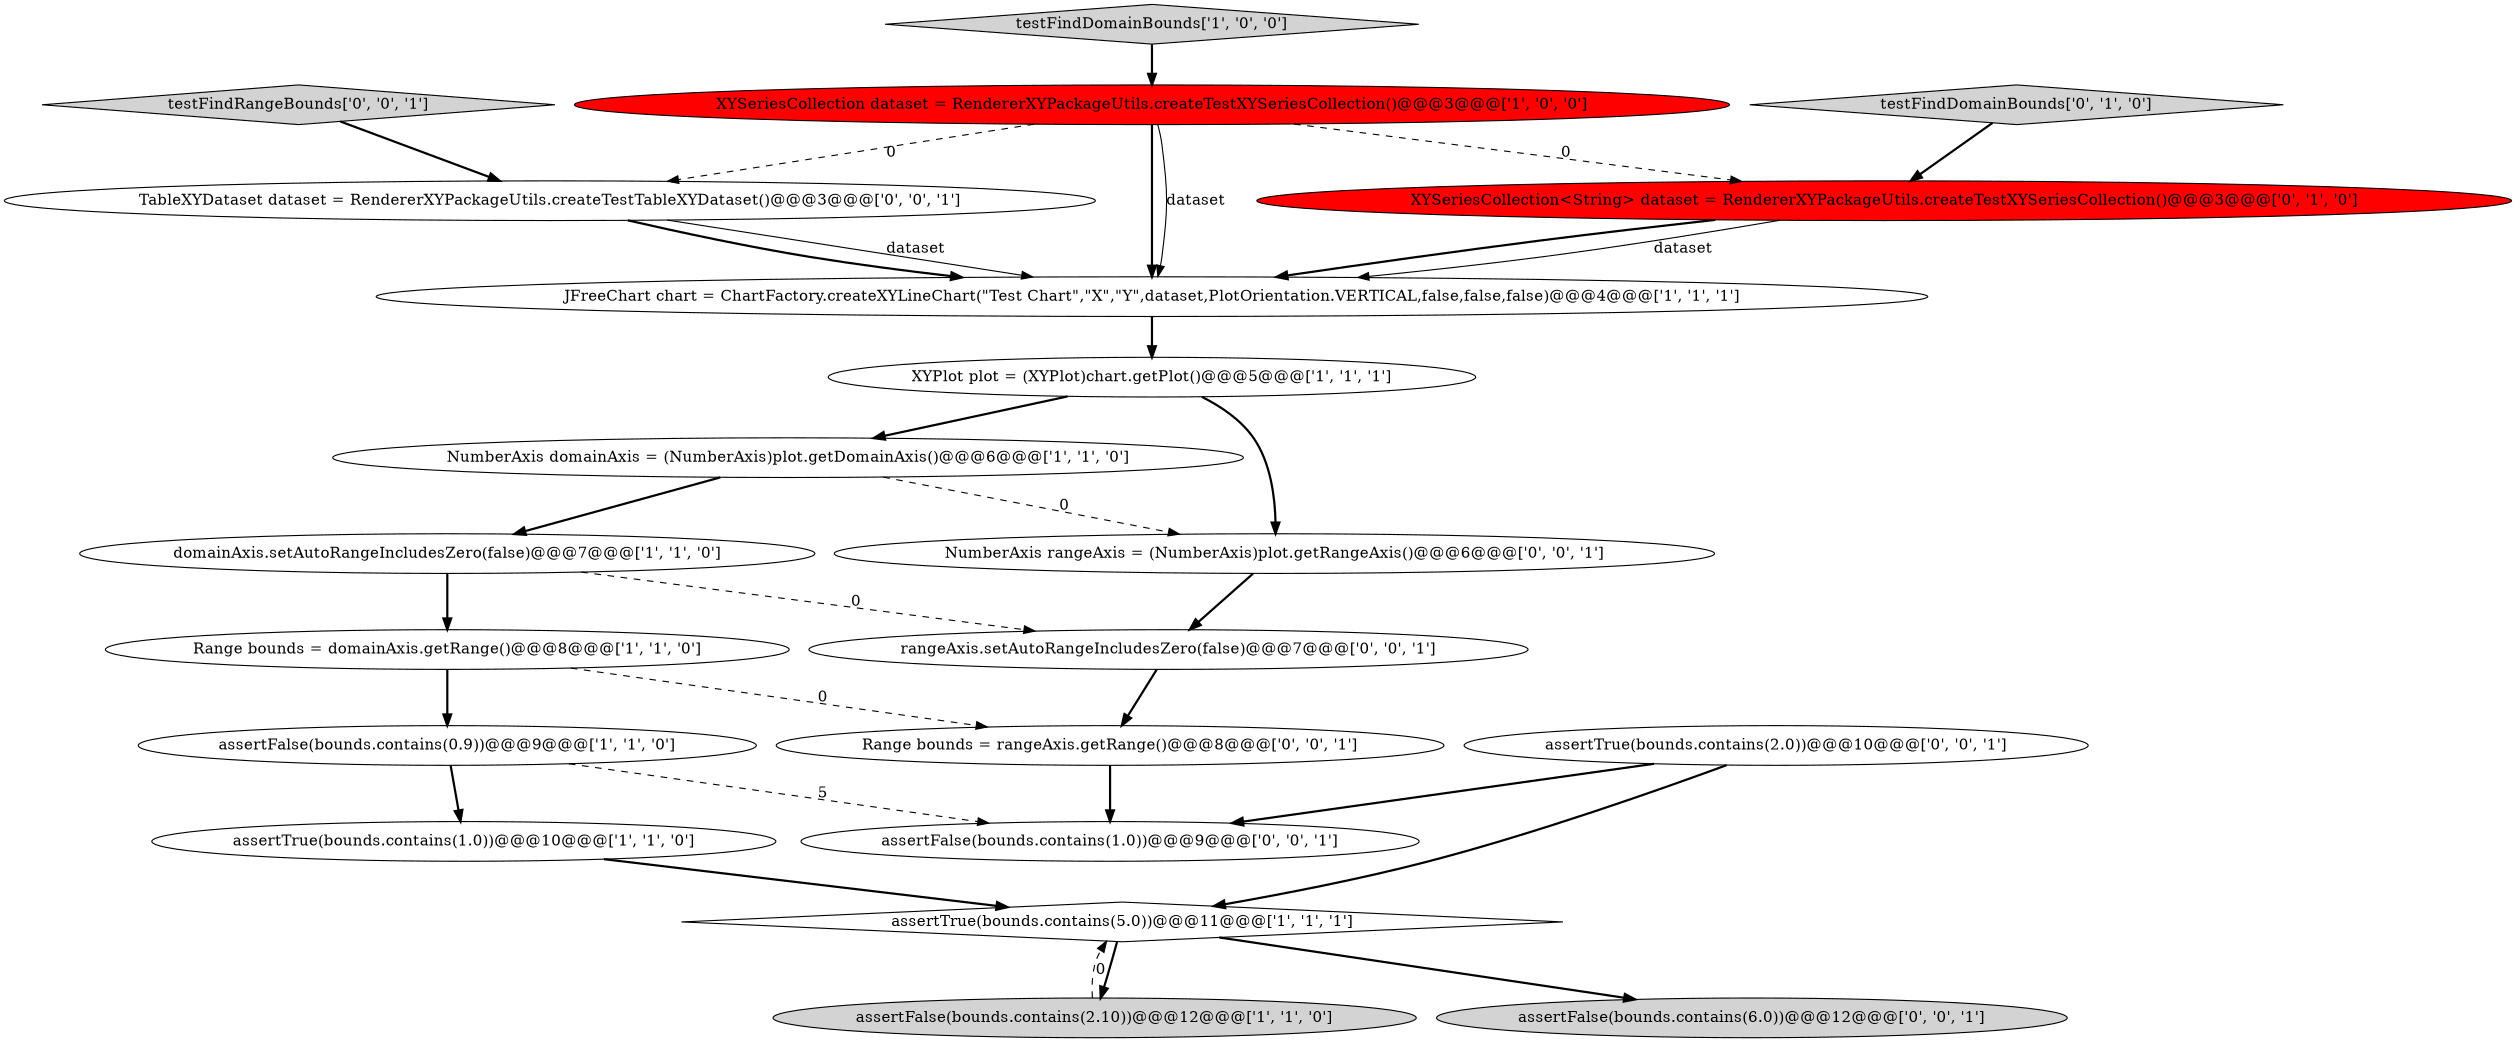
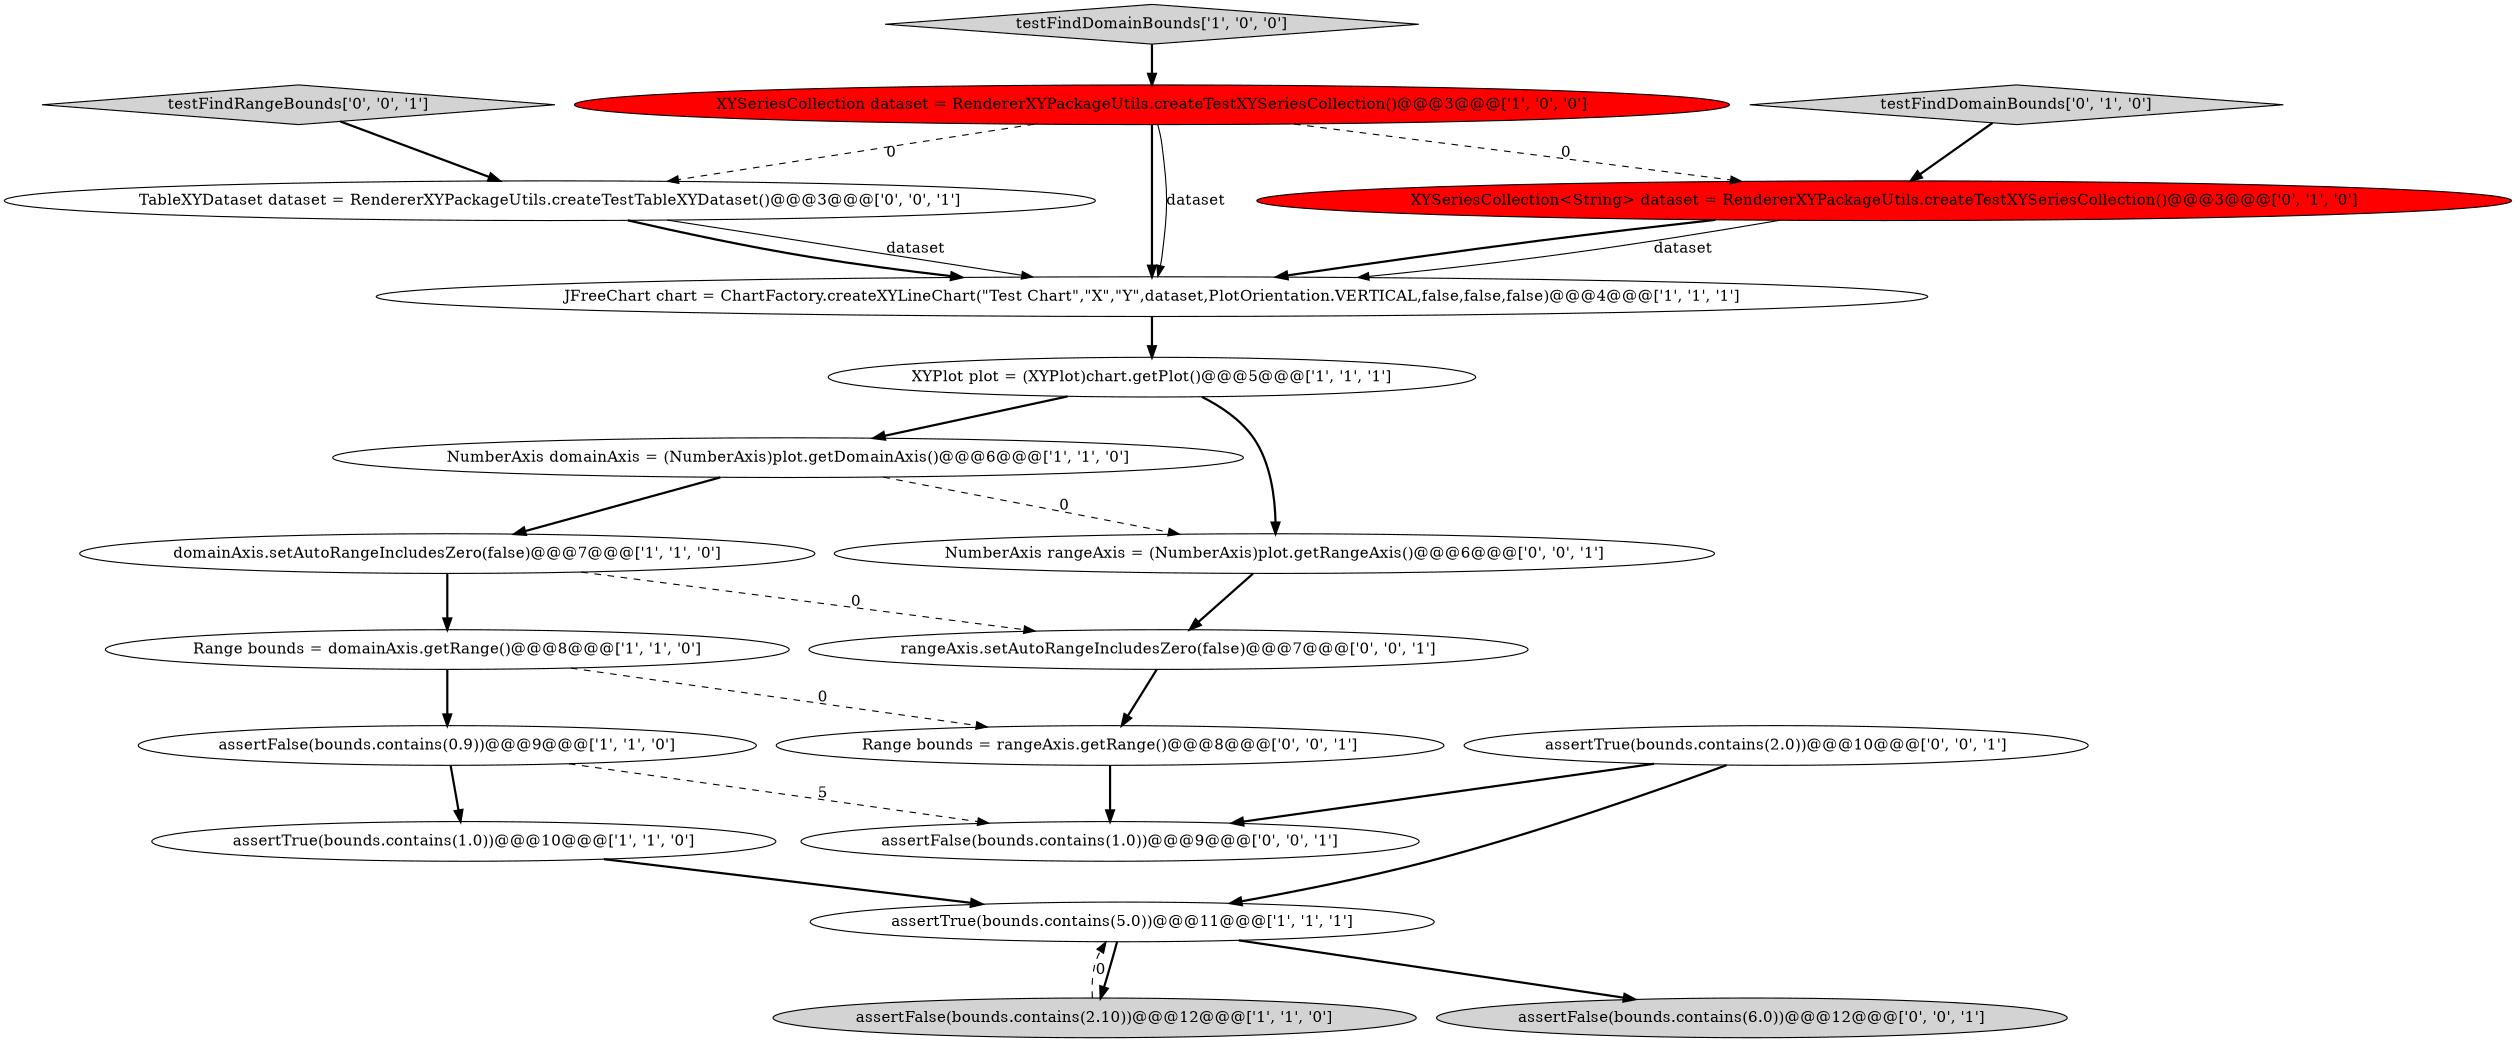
node "assertTrue(bounds.contains(5.0))@@@11@@@['1', '1', '1']": shape diamond -> ellipse
